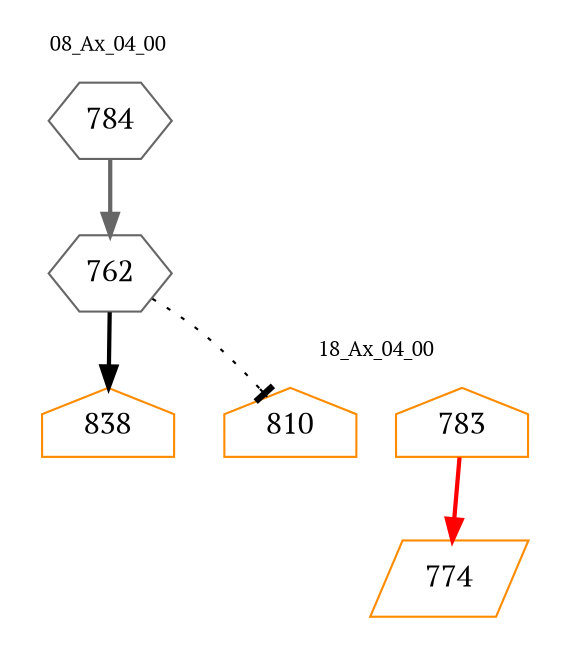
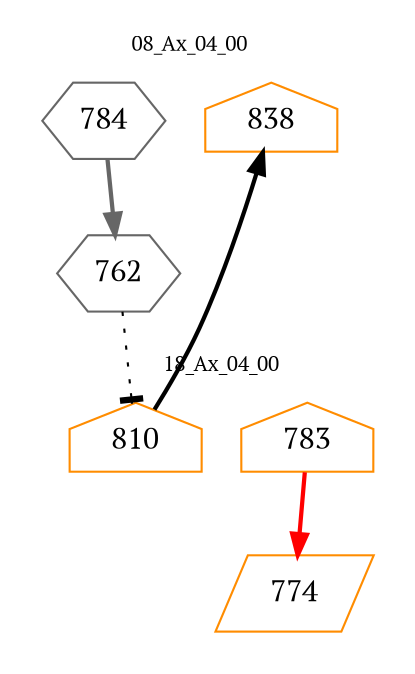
edge "762" -> "838": now "810" -> "838"
